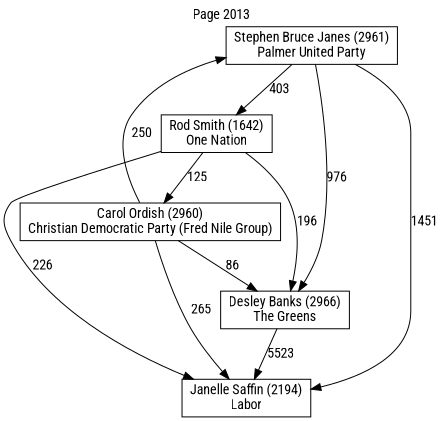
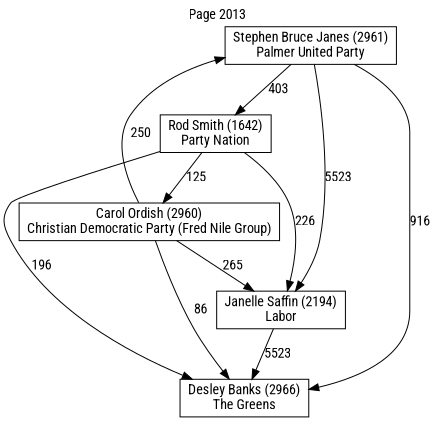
node "Rod Smith (1642) One Nation": label "Rod Smith (1642) One Nation" -> "Rod Smith (1642) Party Nation"
edge "Stephen Bruce Janes (2961) Palmer United Party" -> "Desley Banks (2966) The Greens": label "976" -> "916"
edge "Stephen Bruce Janes (2961) Palmer United Party" -> "Janelle Saffin (2194) Labor": label "1451" -> "5523"
edge "Desley Banks (2966) The Greens" -> "Janelle Saffin (2194) Labor": reversed
